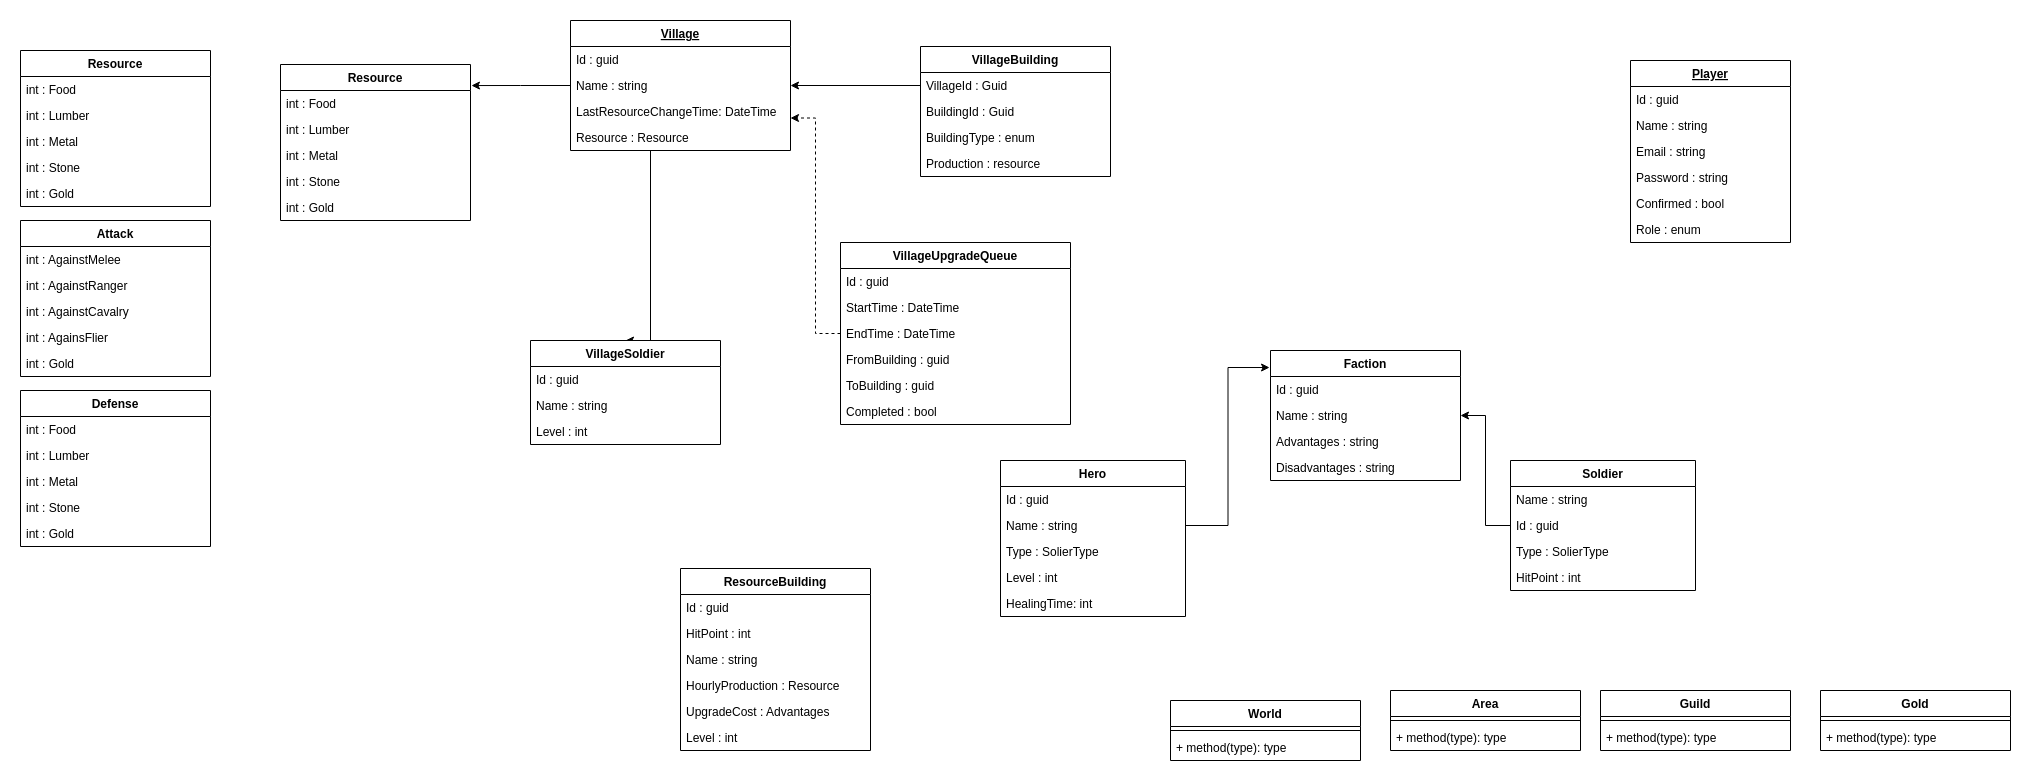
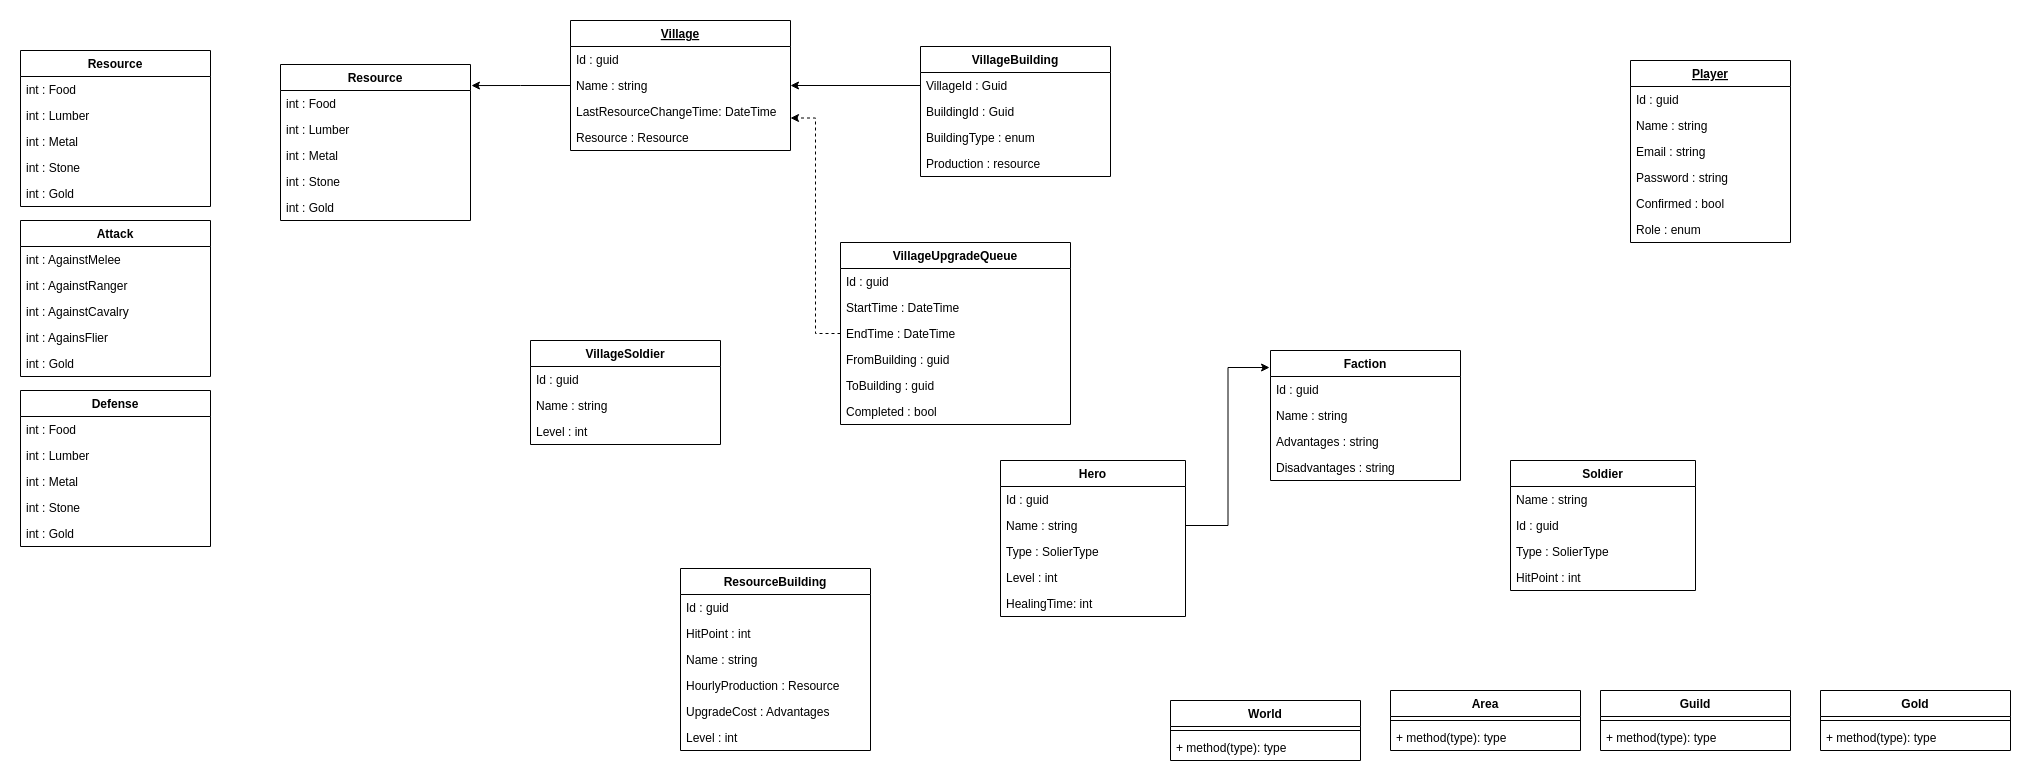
edge "Village" -> "VillageSoldier": removed
edge "Soldier" -> "Faction": removed
